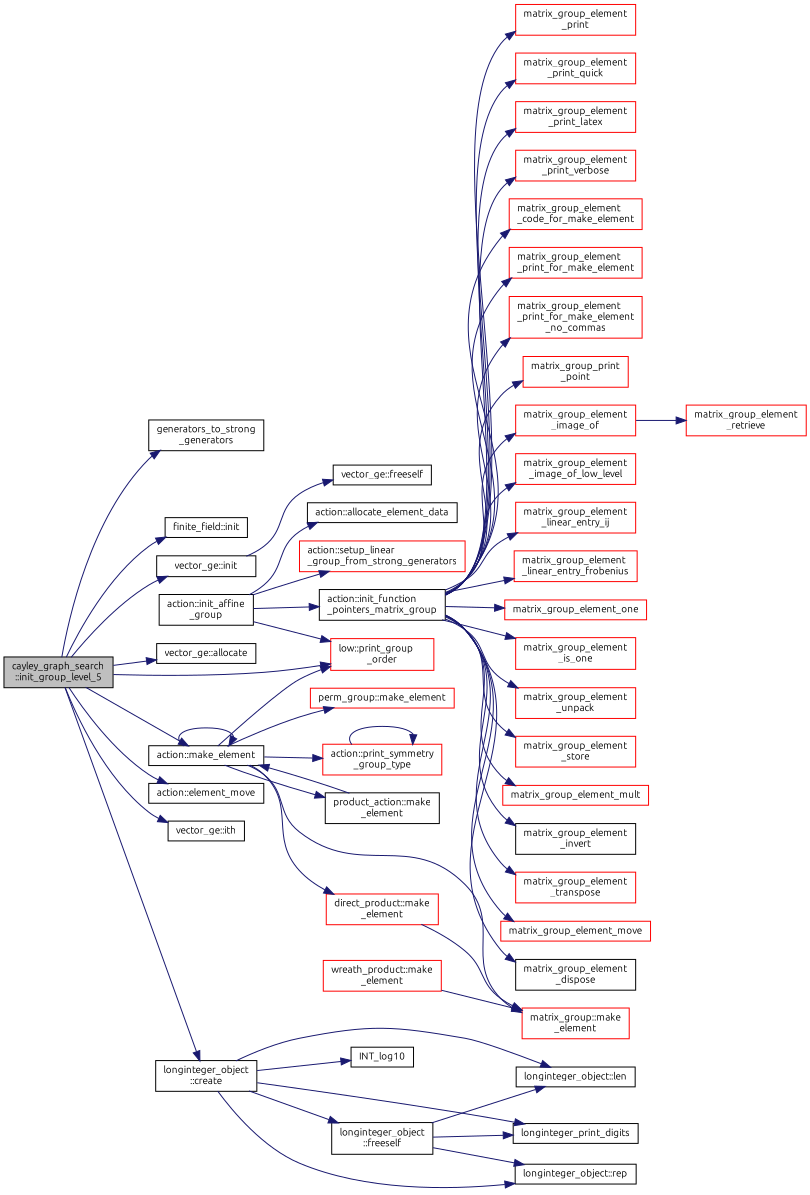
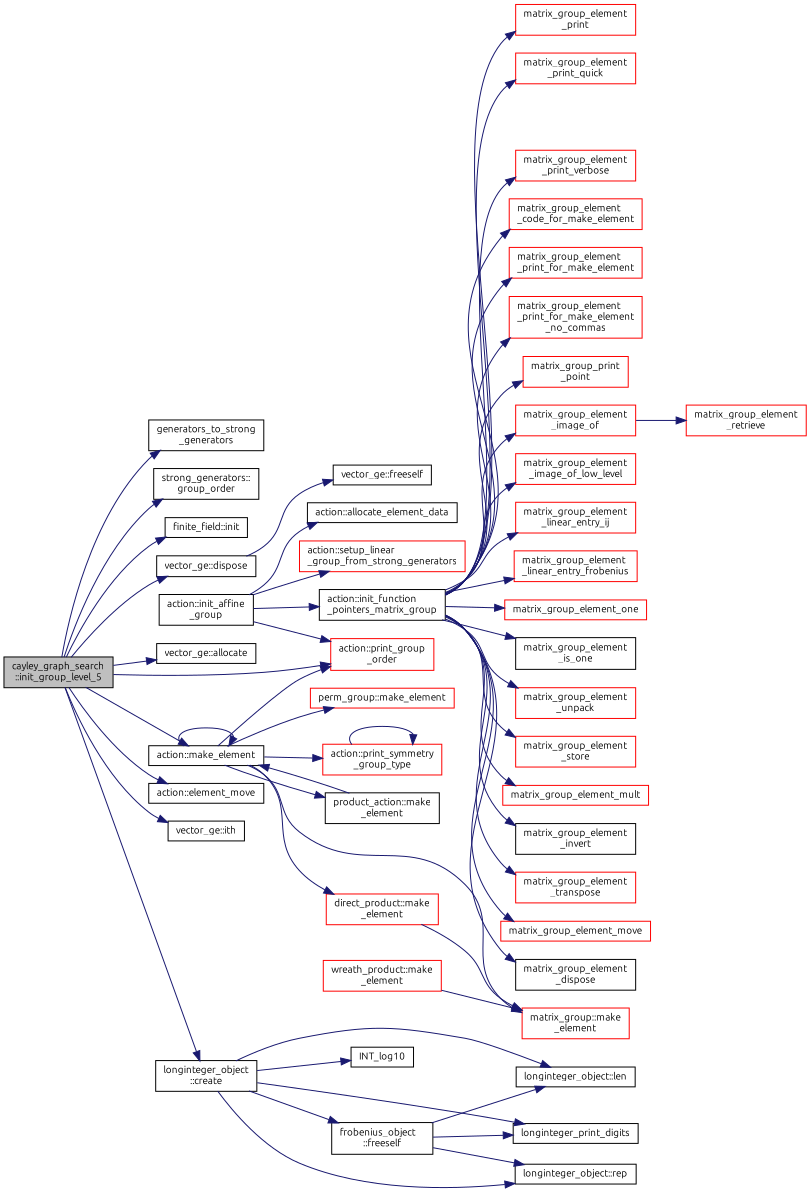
node "matrix_group_element _print_latex": removed
node "strong_generators:: group_order": added
node "vector_ge::init": label "vector_ge::init" -> "vector_ge::dispose"
node "matrix_group_element _is_one": color red -> black
node "low::print_group _order": label "low::print_group _order" -> "action::print_group _order"
node "longinteger_object ::freeself": label "longinteger_object ::freeself" -> "frobenius_object ::freeself"
